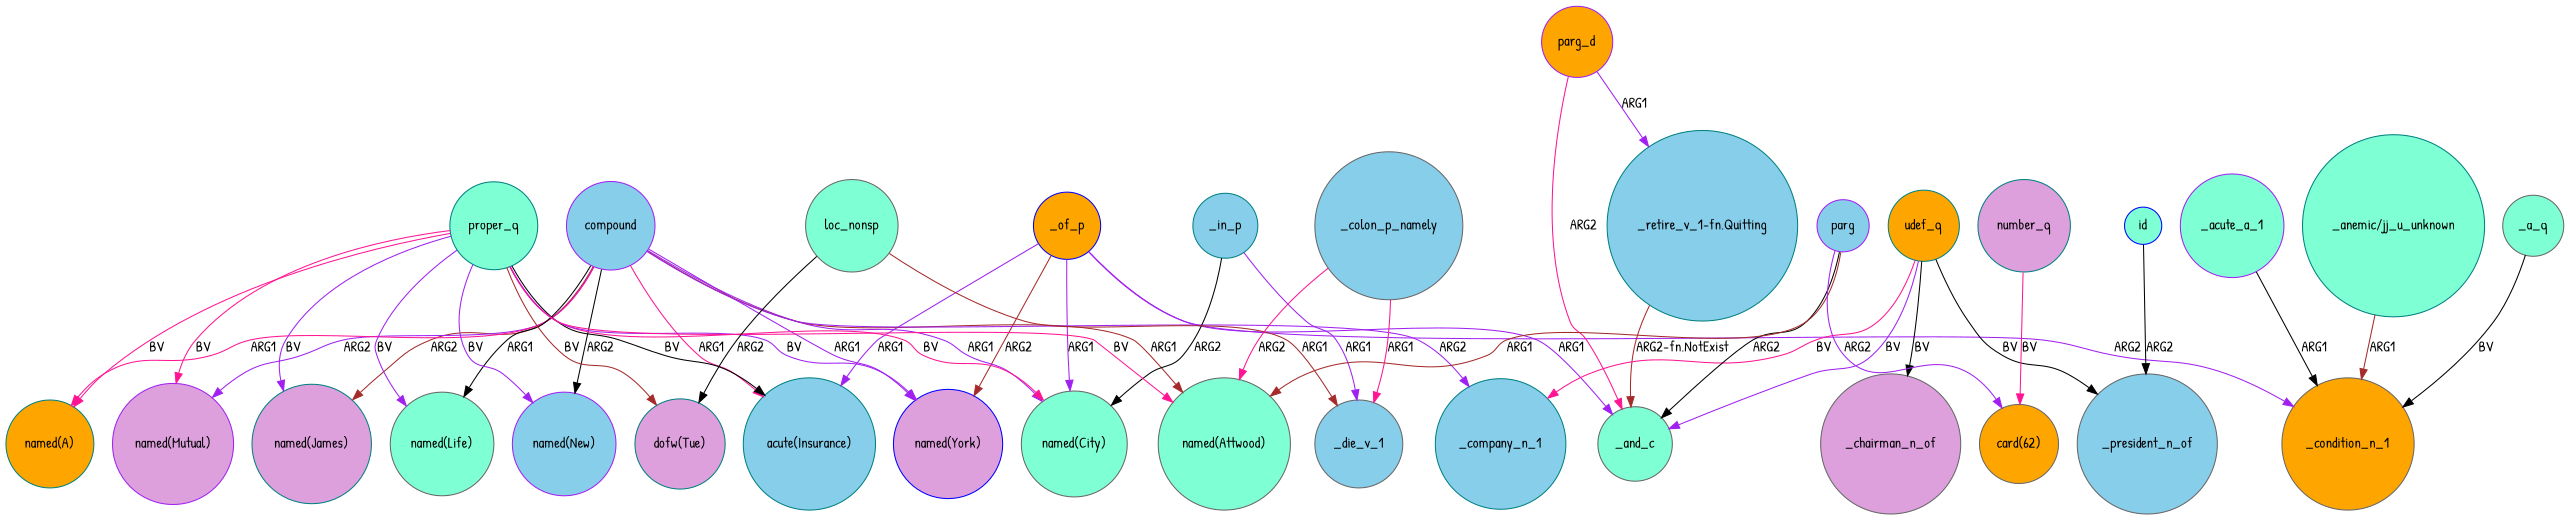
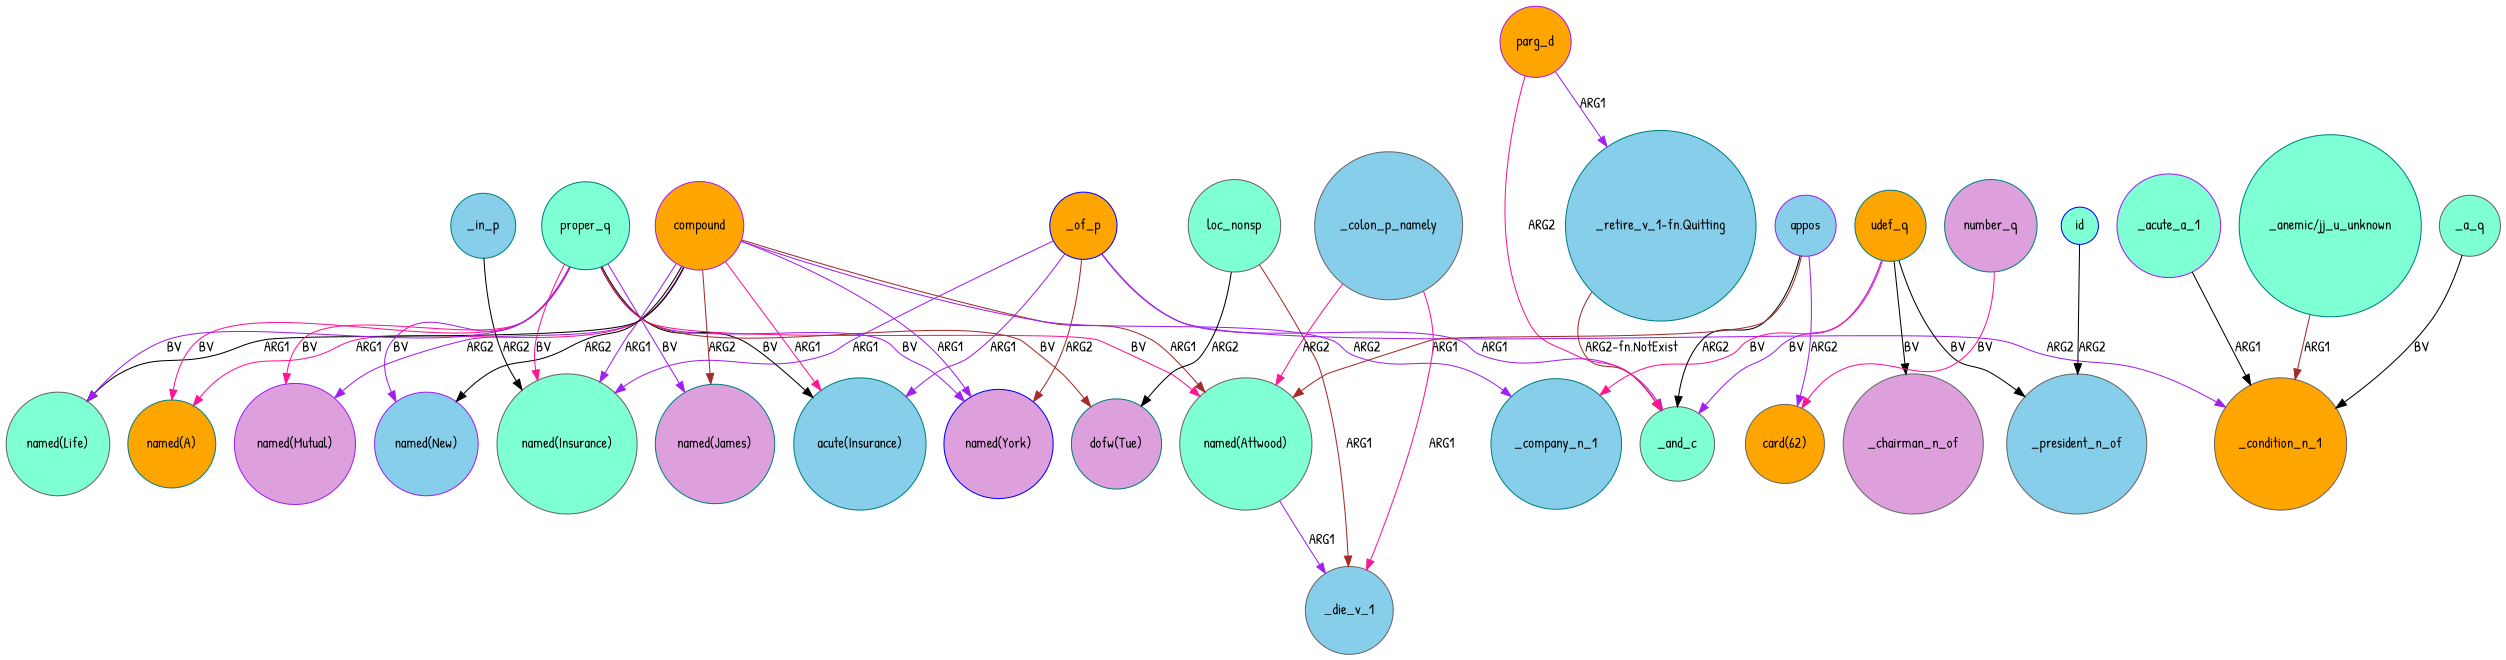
node "compound": fillcolor skyblue -> orange
node "parg": label "parg" -> "appos"
edge "_in_p" -> "_die_v_1": now "named(Attwood)" -> "_die_v_1"
node "named(City)": label "named(City)" -> "named(Insurance)"
